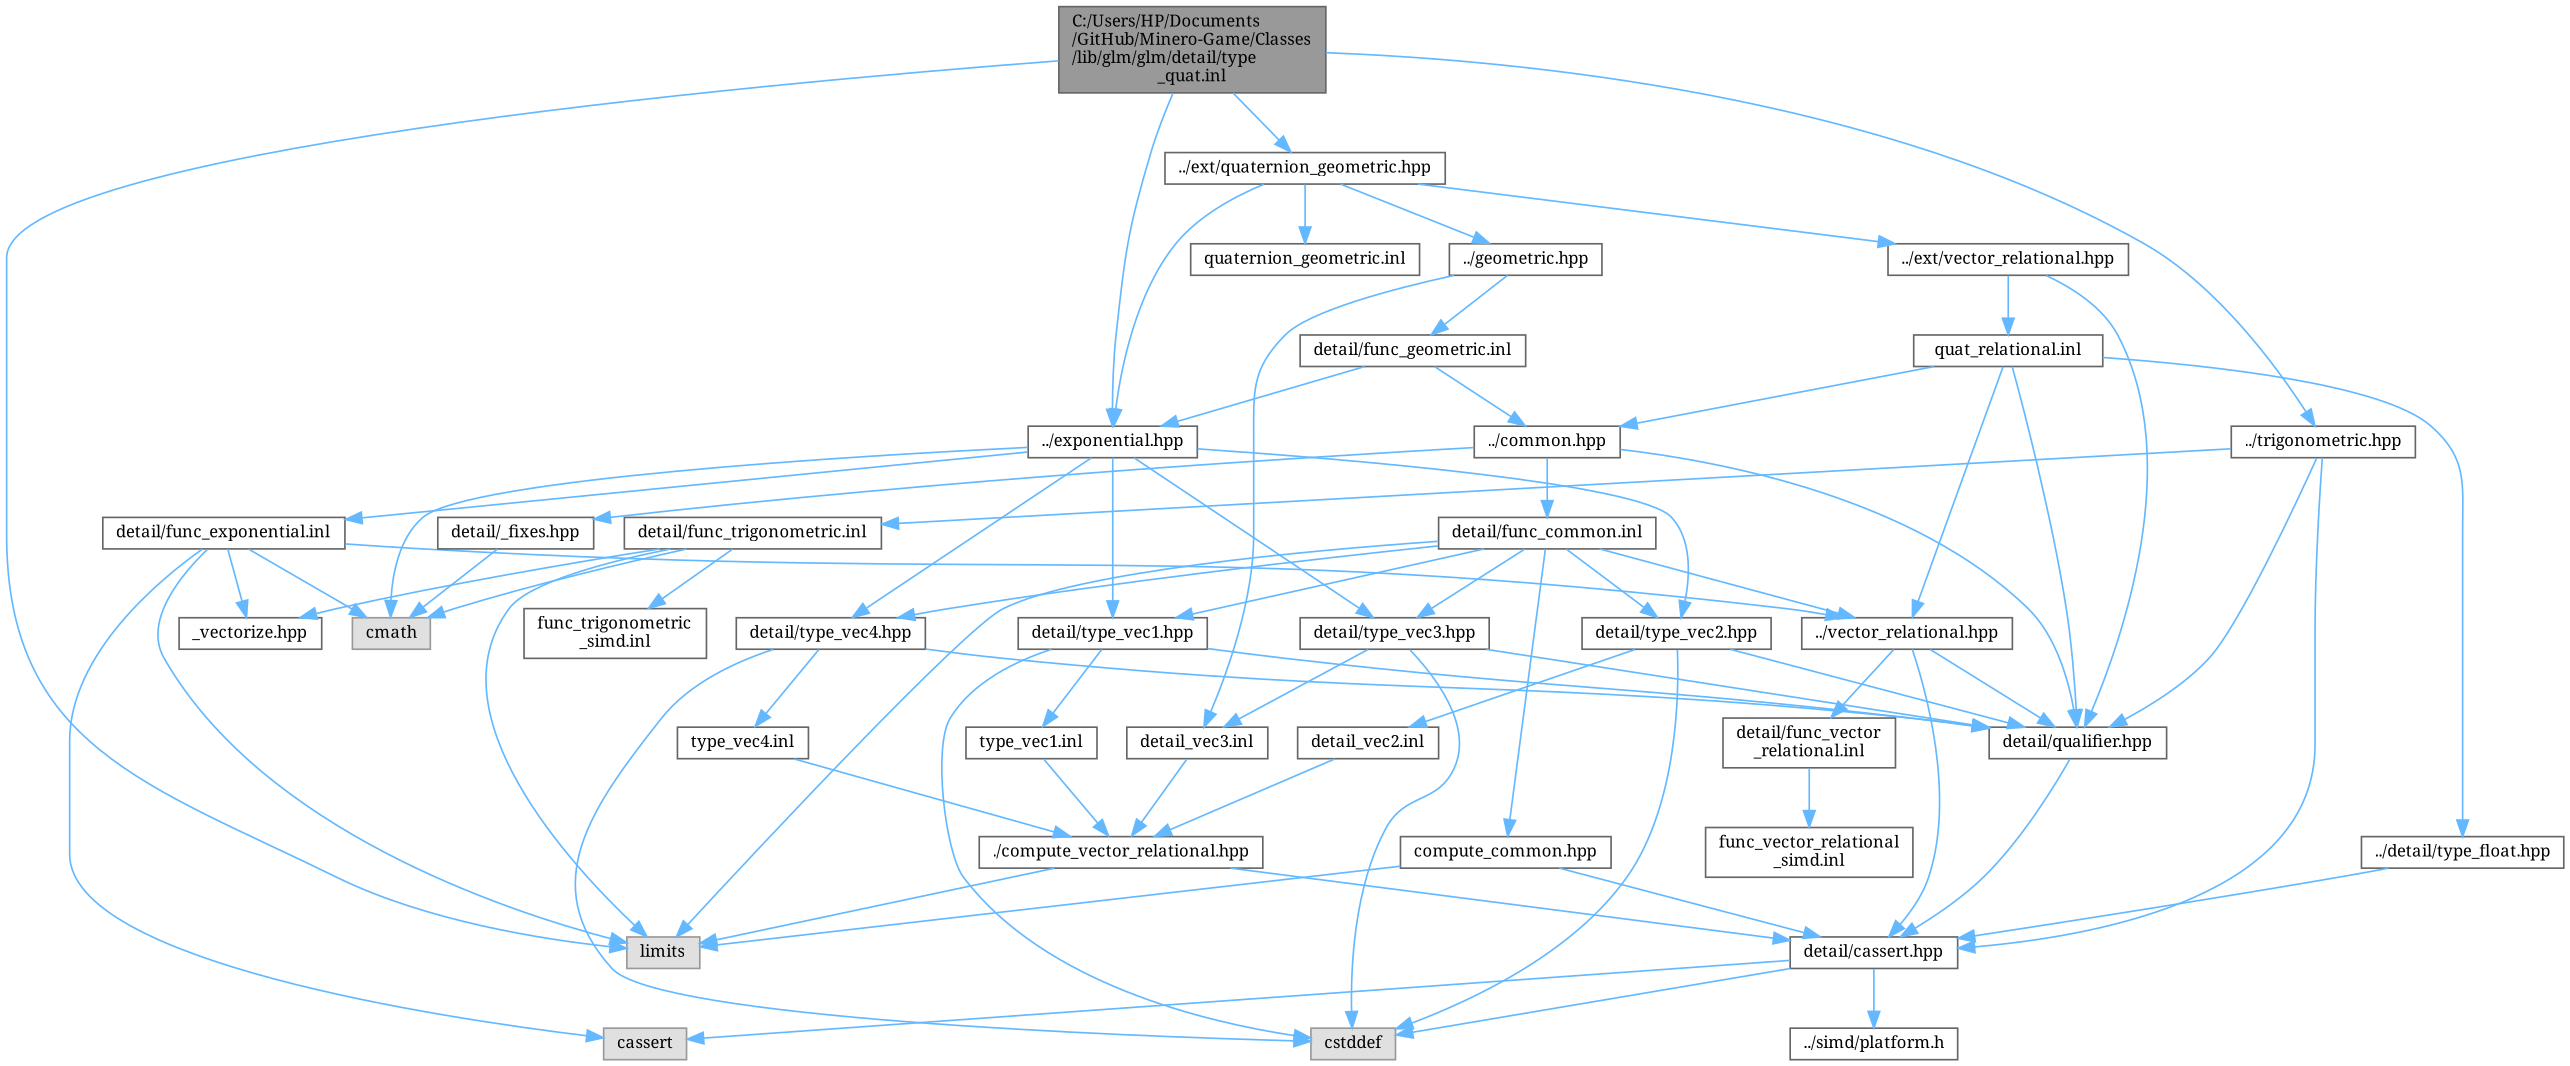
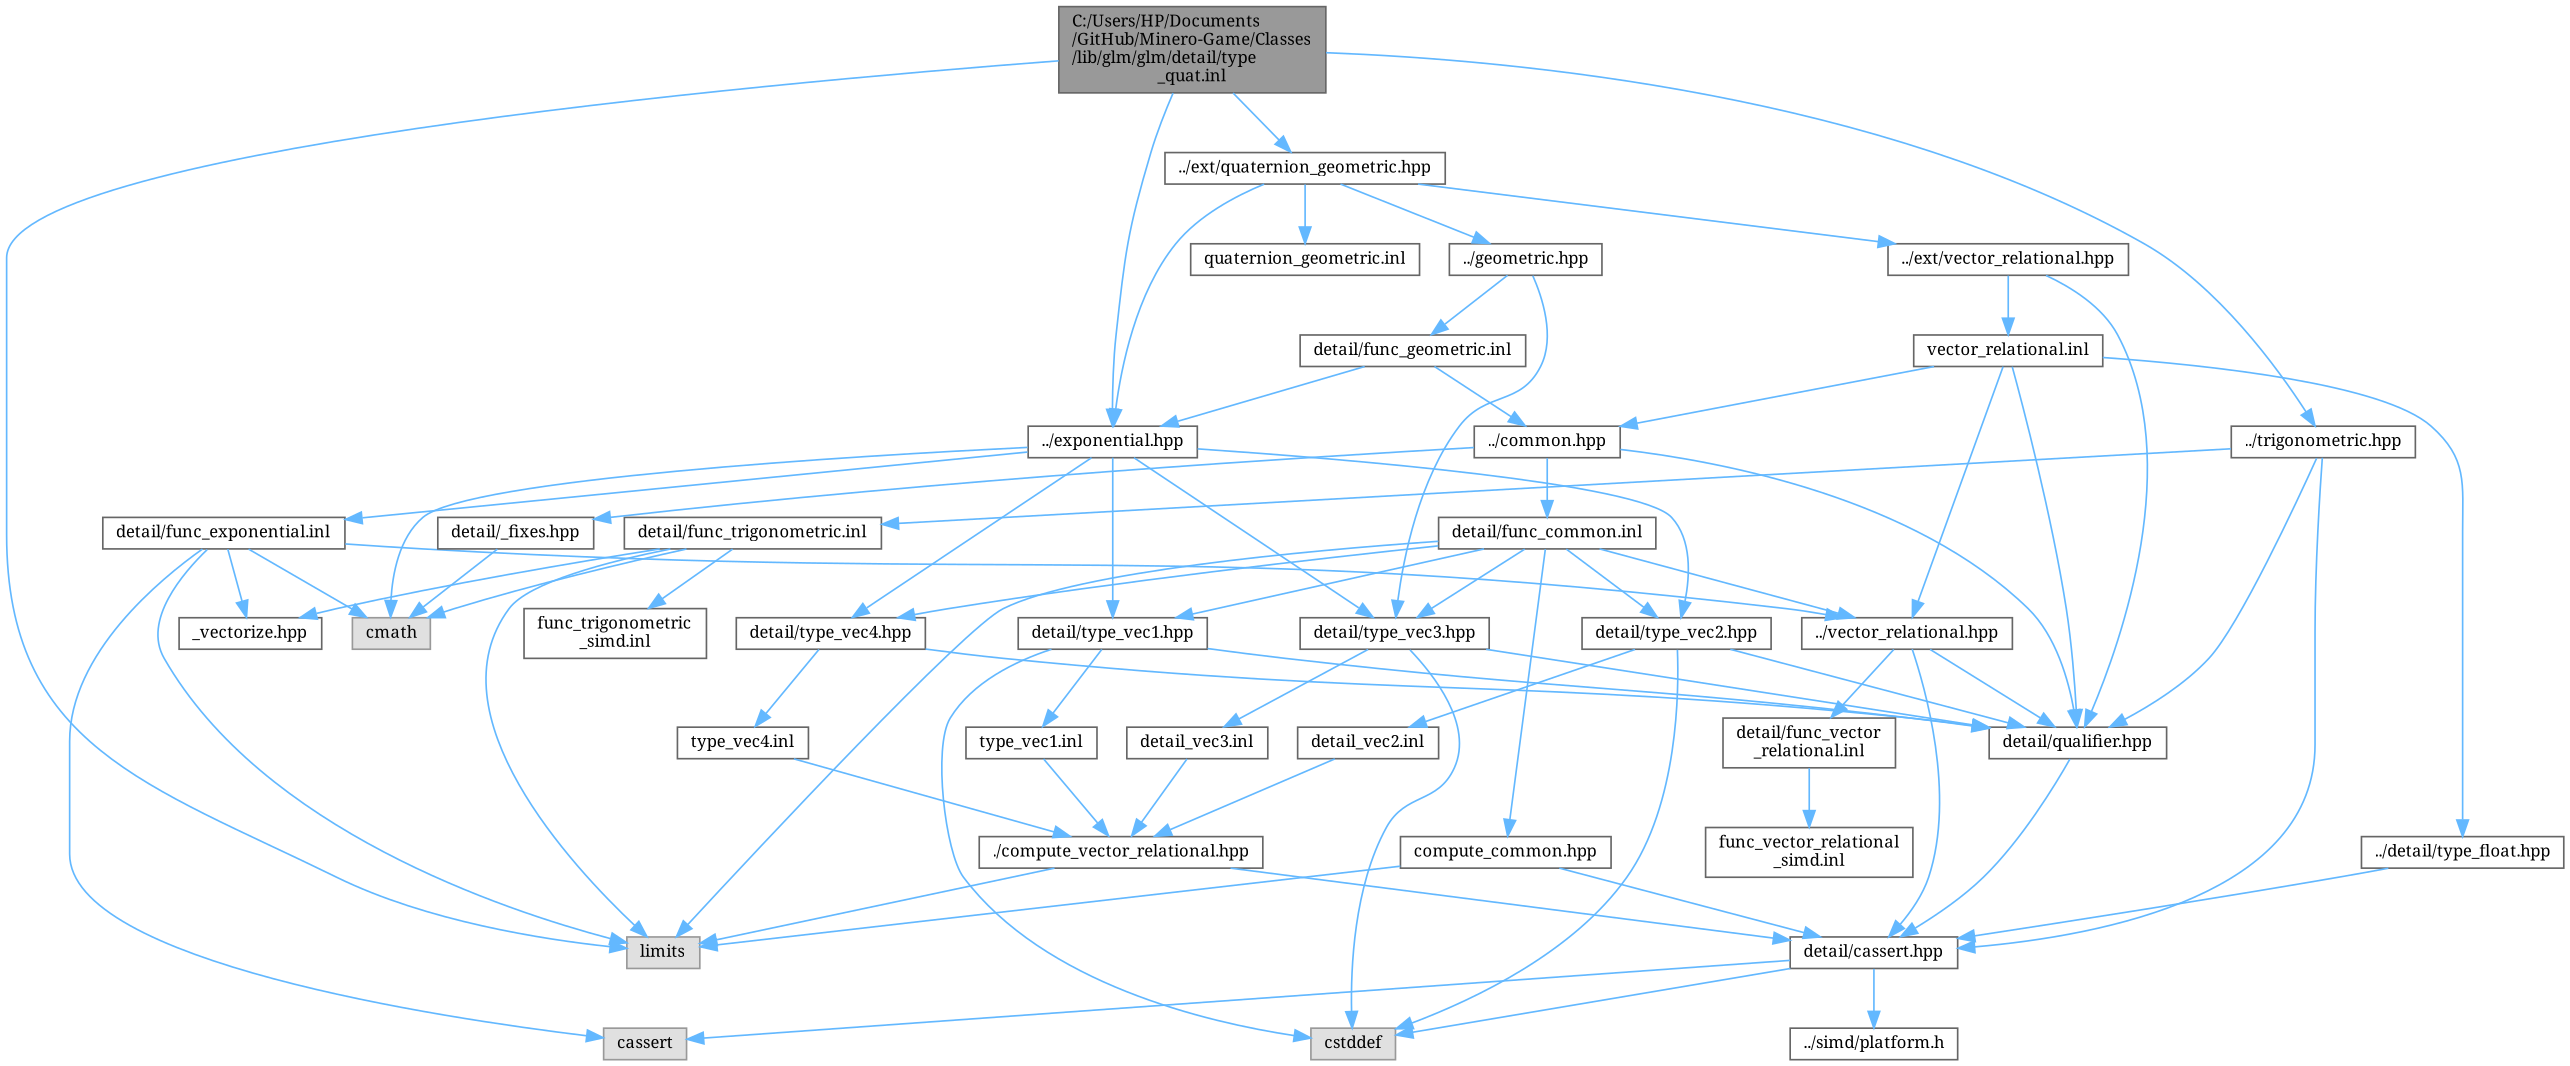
node "quat_relational.inl": label "quat_relational.inl" -> "vector_relational.inl"
edge "../geometric.hpp" -> "detail_vec3.inl": now "../geometric.hpp" -> "detail/type_vec3.hpp"
edge "detail/type_vec4.hpp" -> "cstddef": removed
